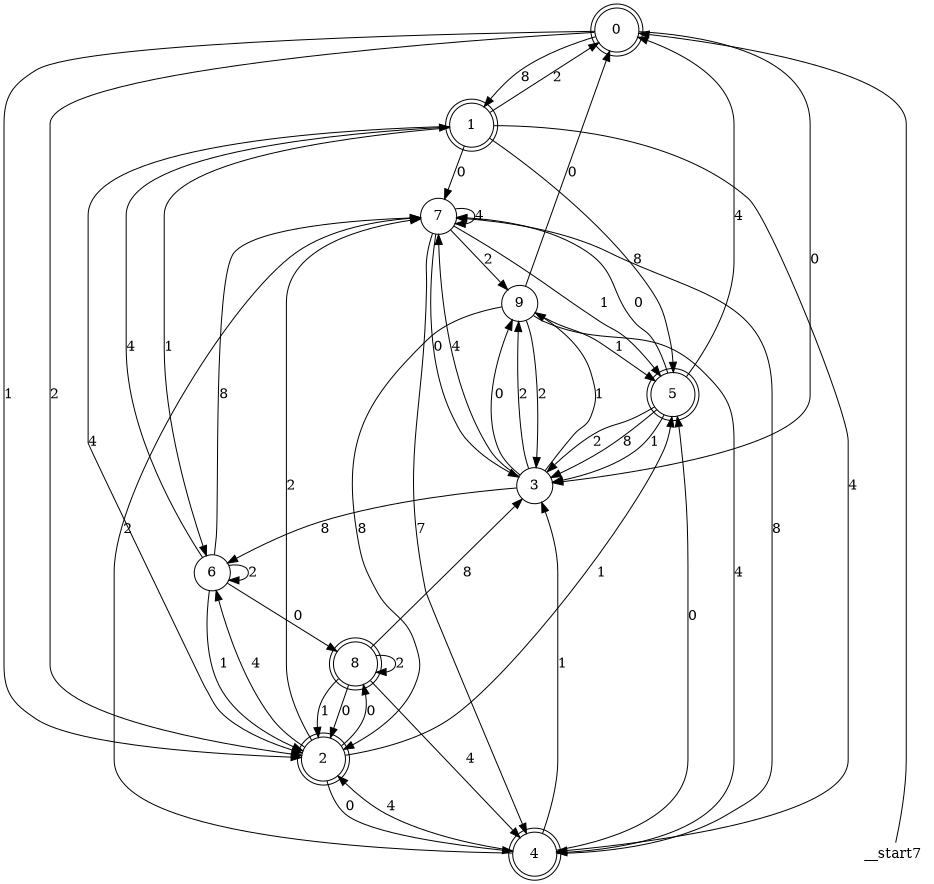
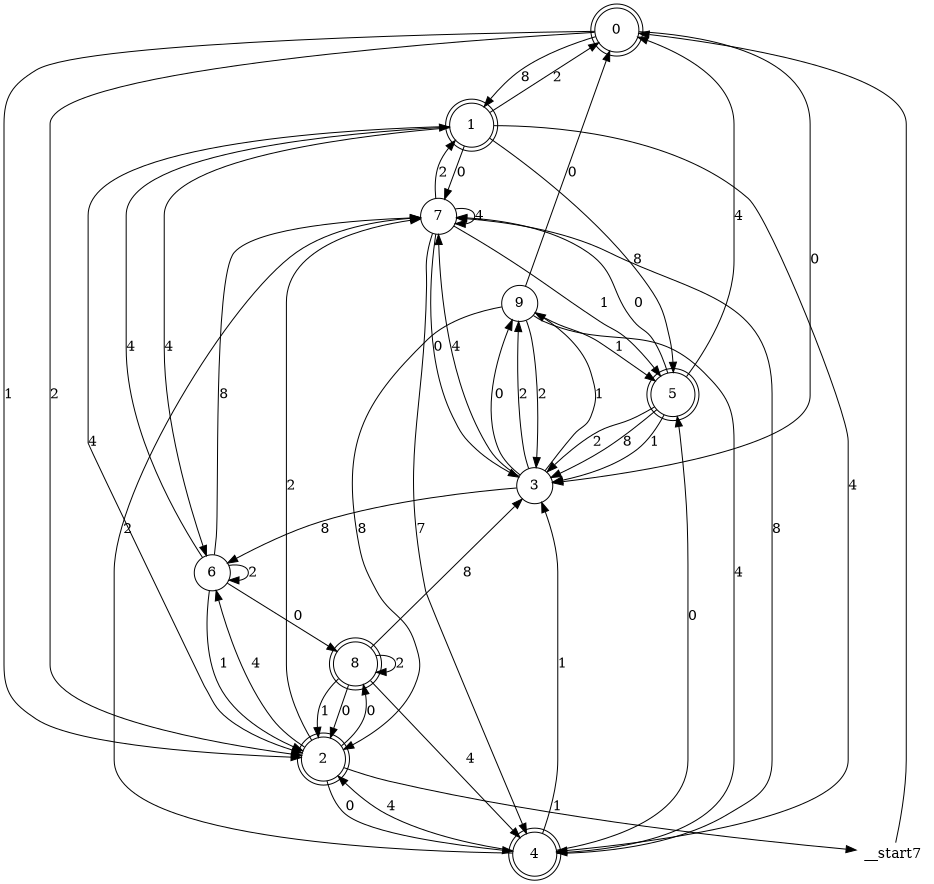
edge "7" -> "9": now "7" -> "1"
edge "1" -> "6": label "1" -> "4"
edge "2" -> "5": now "2" -> "__start7"
